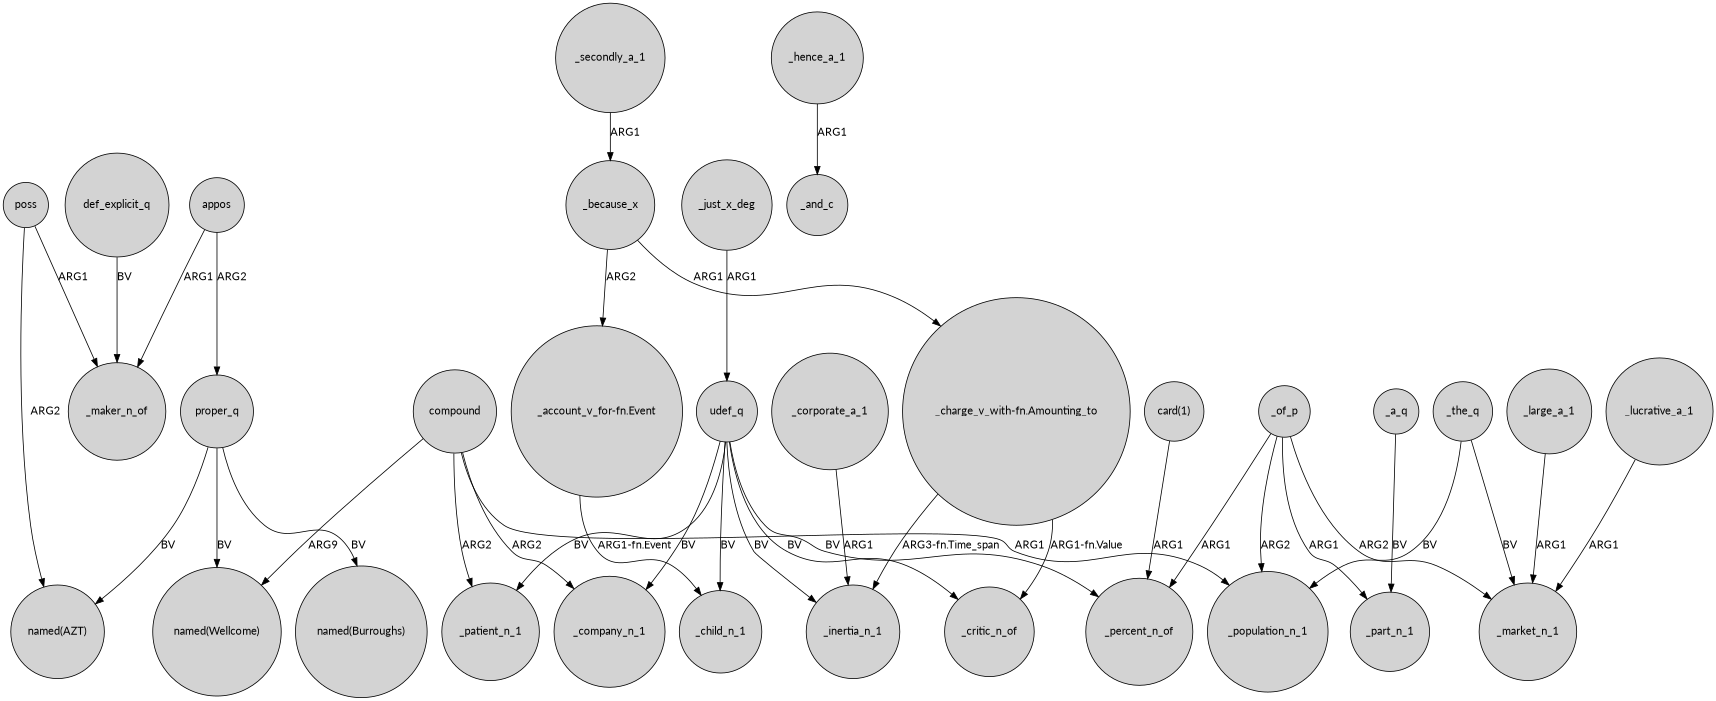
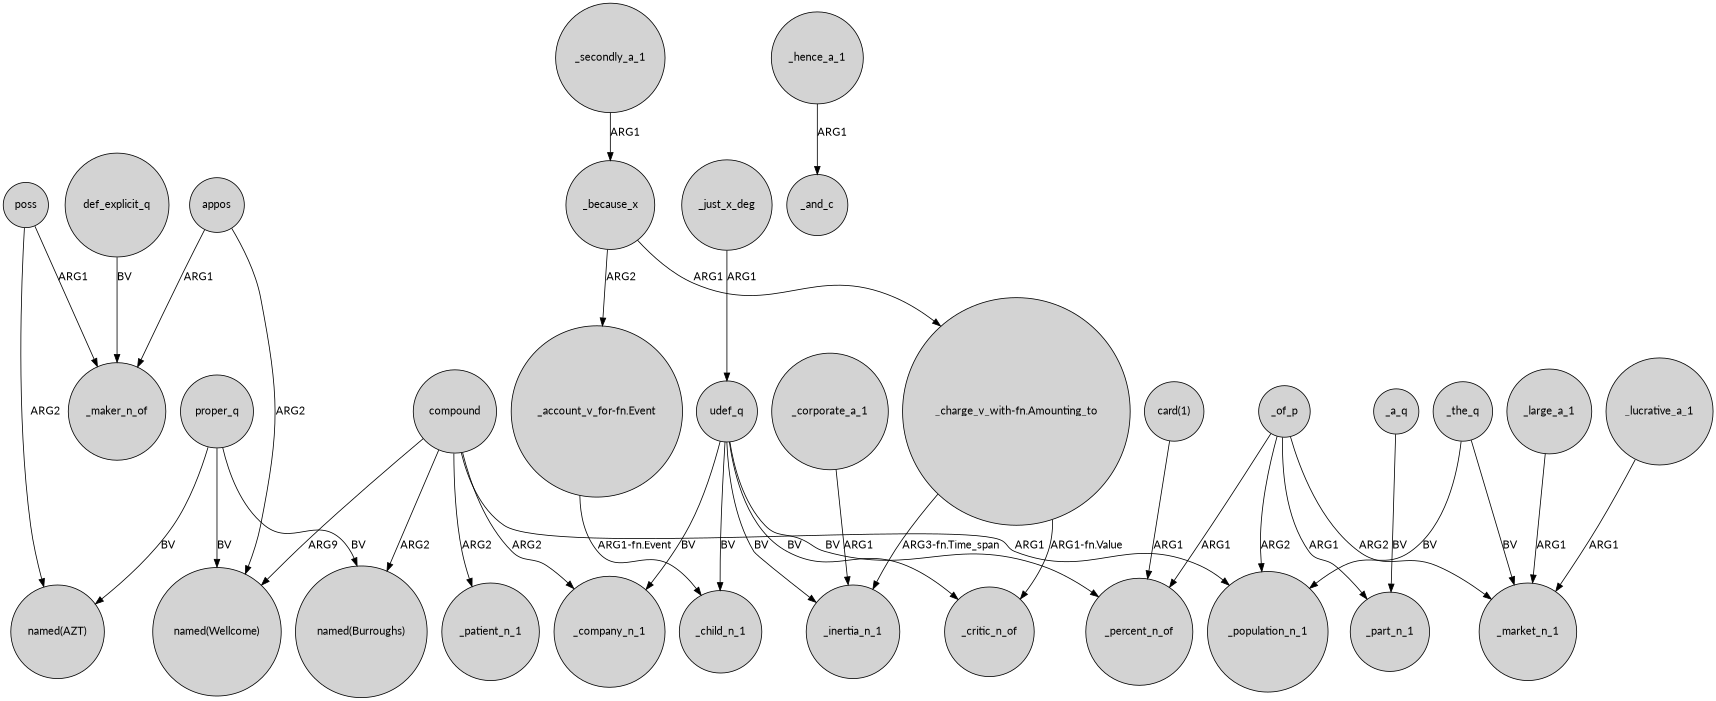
edge "appos" -> "proper_q": now "appos" -> "named(Wellcome)"
edge "compound" -> "named(Burroughs)": added, label "ARG2"
edge "udef_q" -> "_patient_n_1": removed, label "BV"
